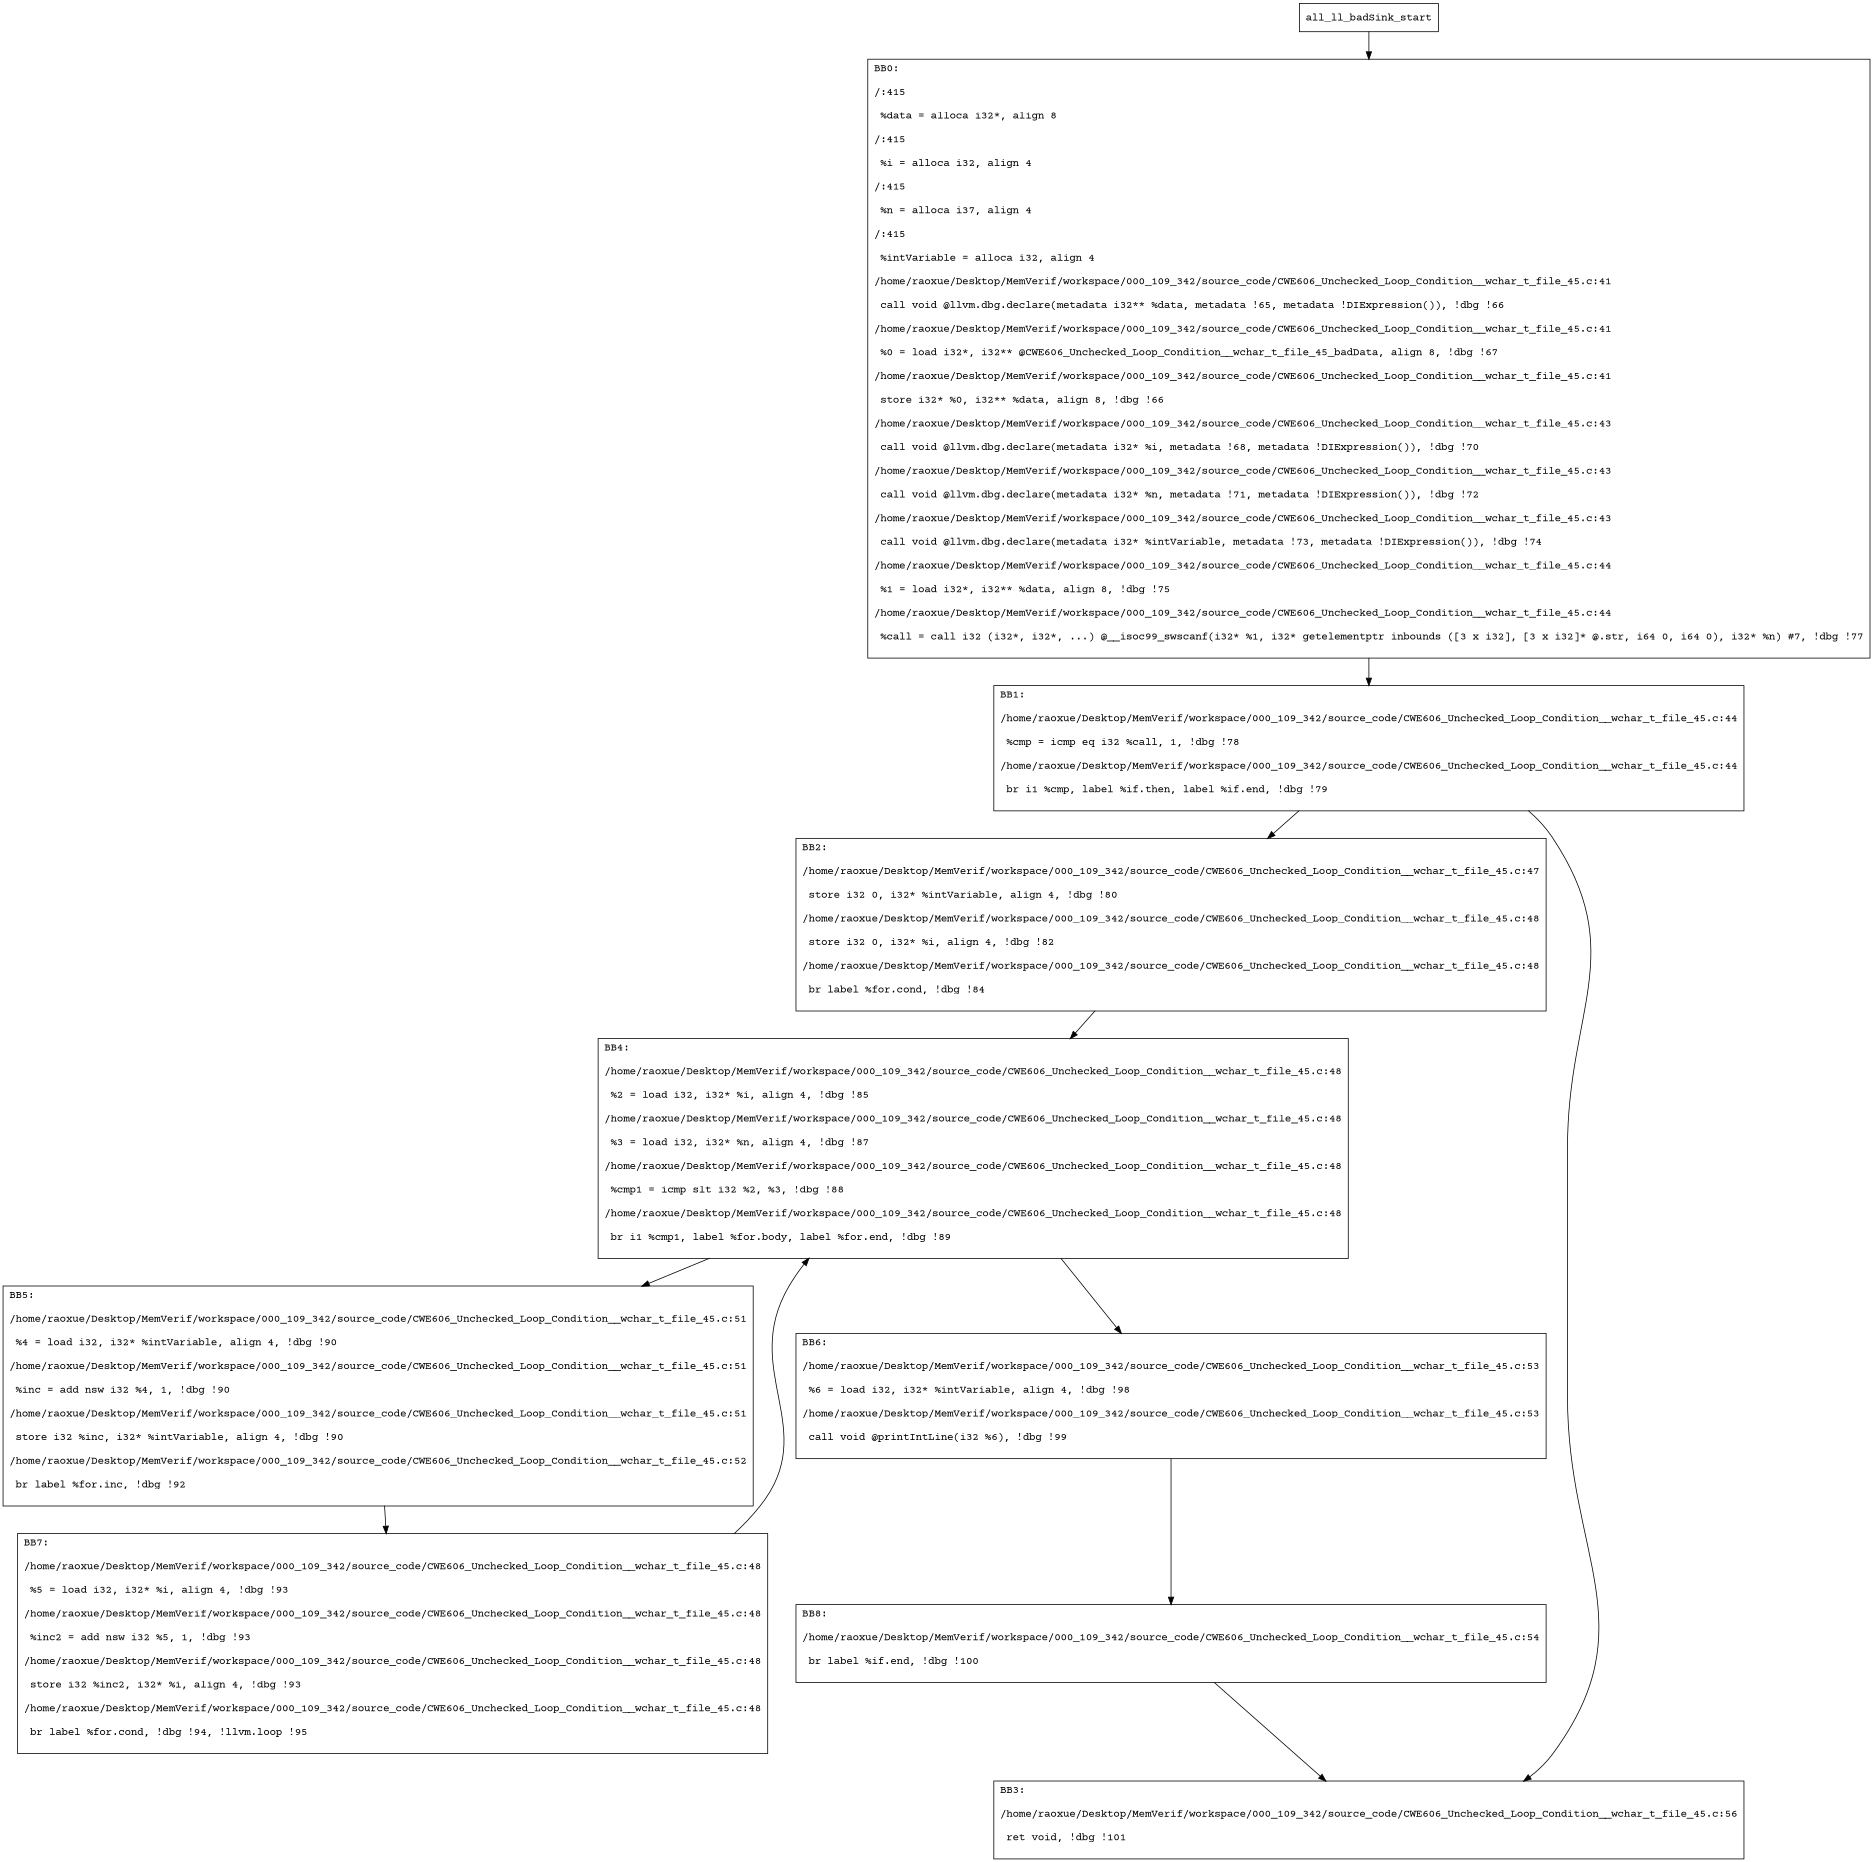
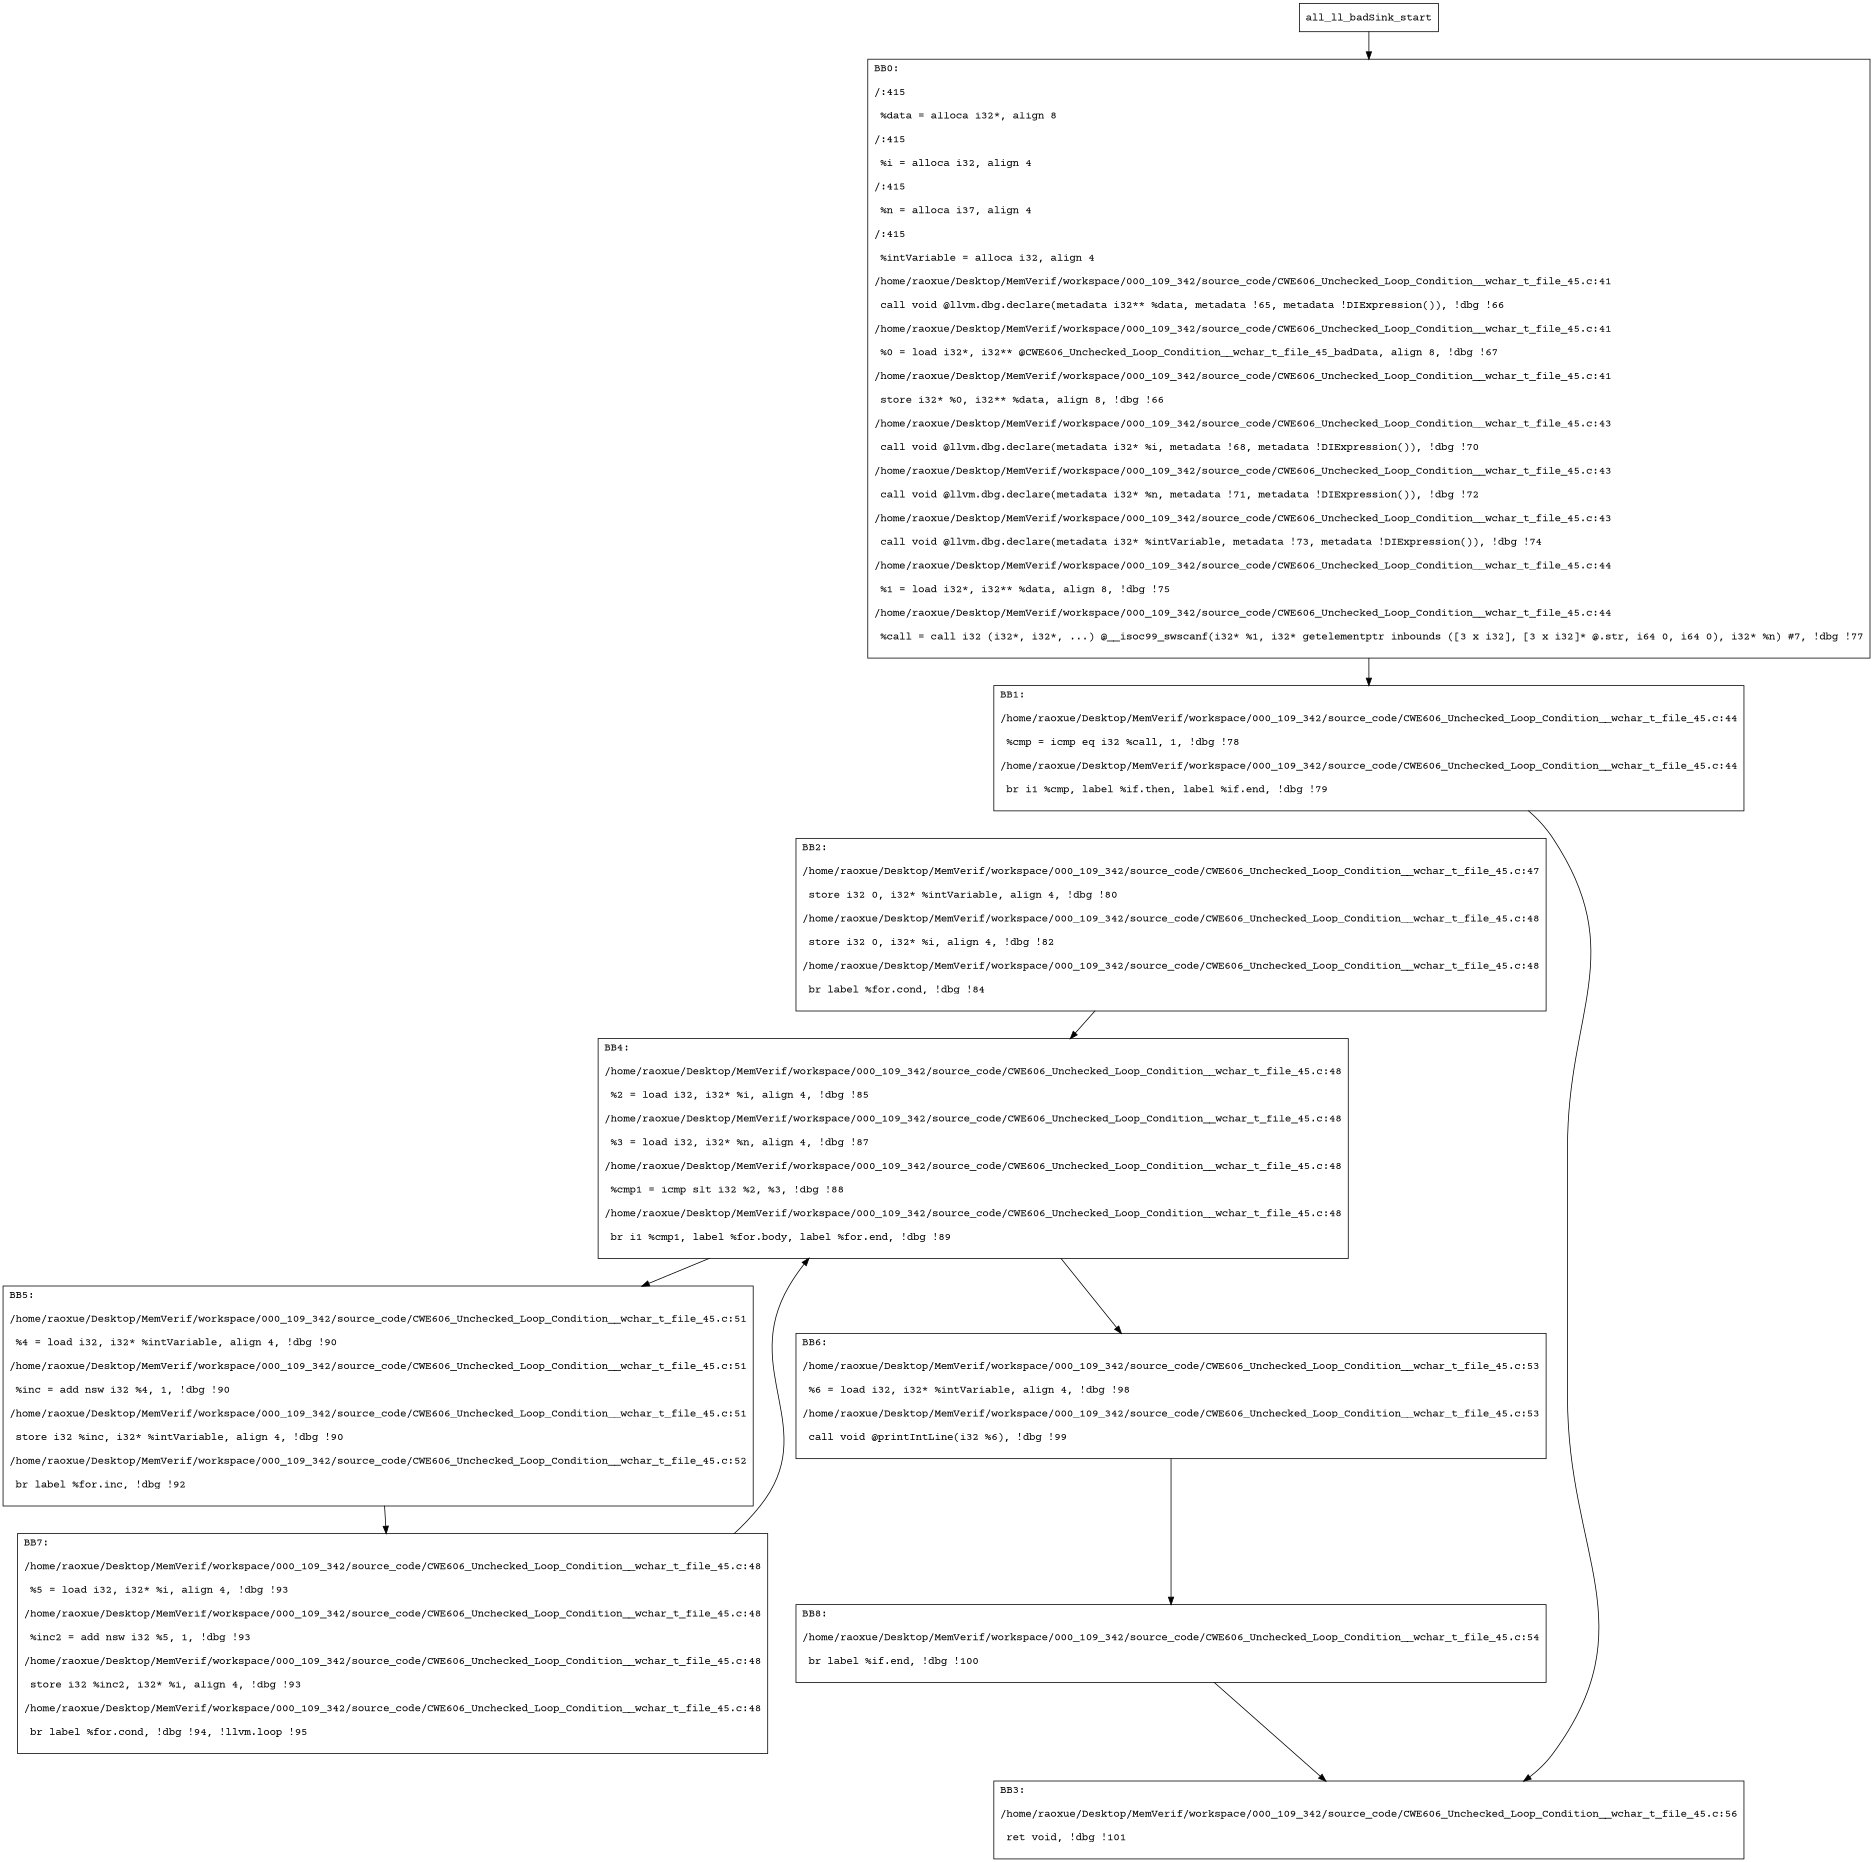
edge "BB1:" -> "BB2:": removed
